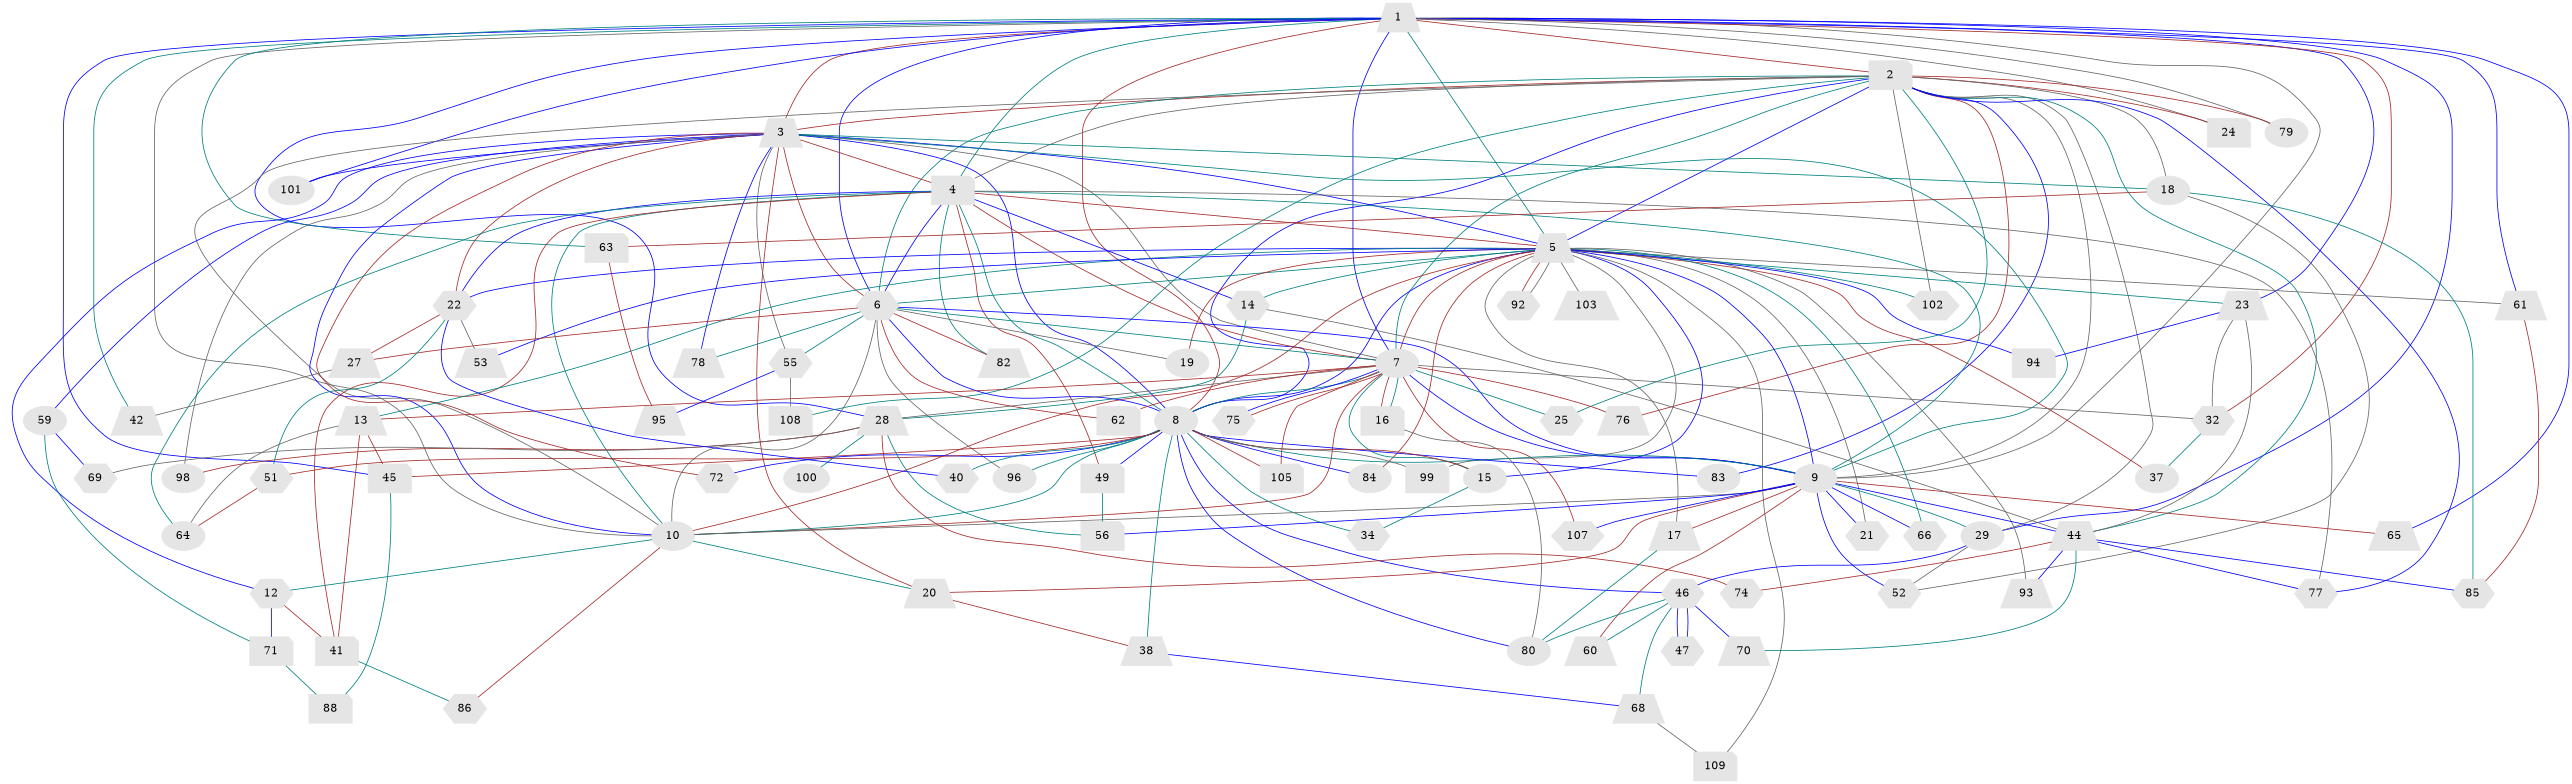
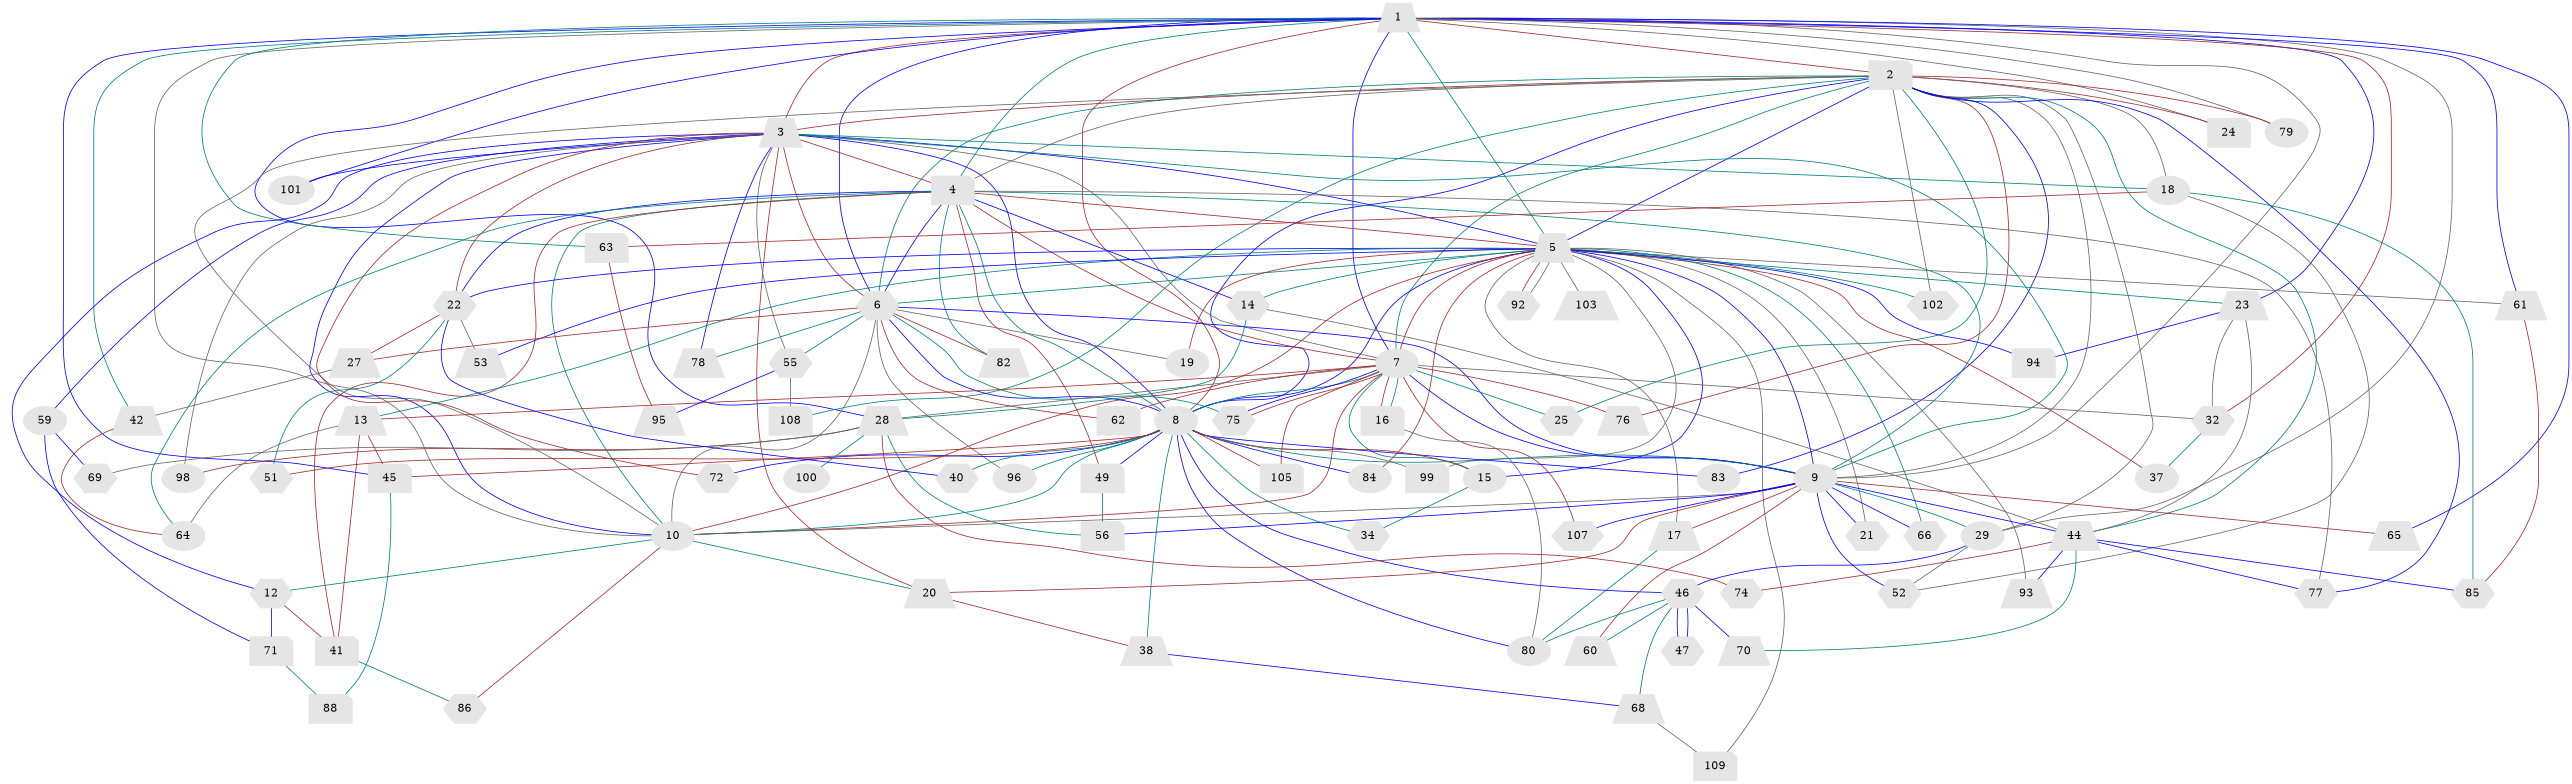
edge "1" -- "29": color blue -> gray40
edge "6" -- "7": now "6" -- "75"
edge "51" -- "64": now "42" -- "64"
edge "59" -- "71": color teal -> blue
